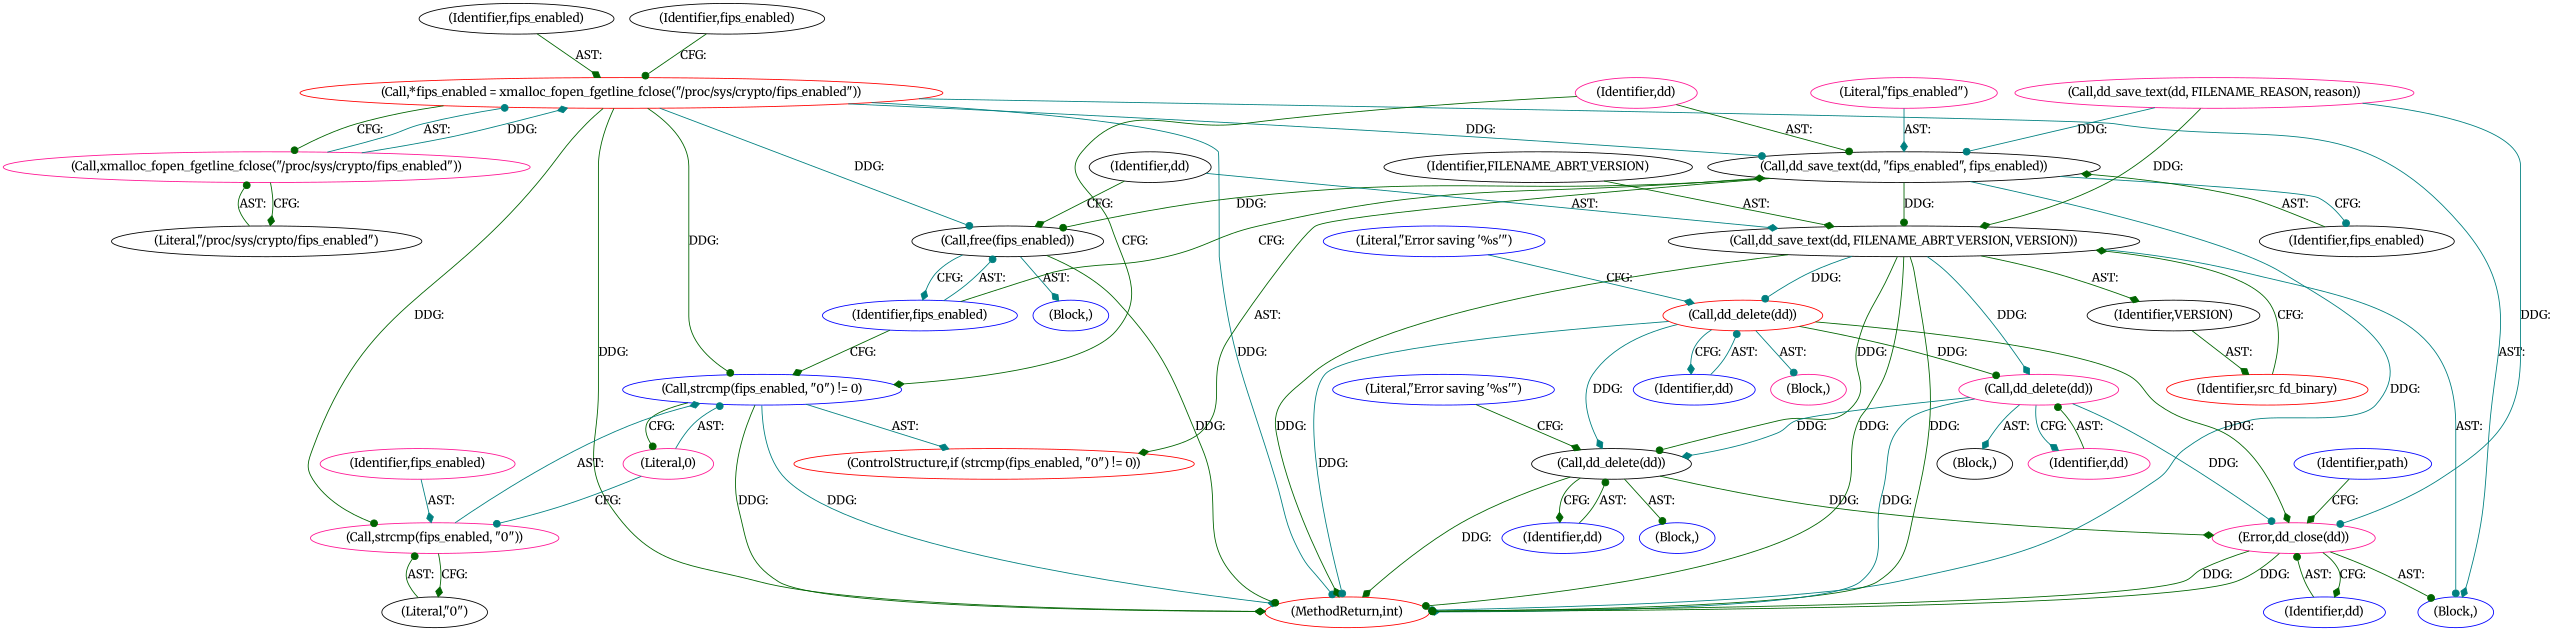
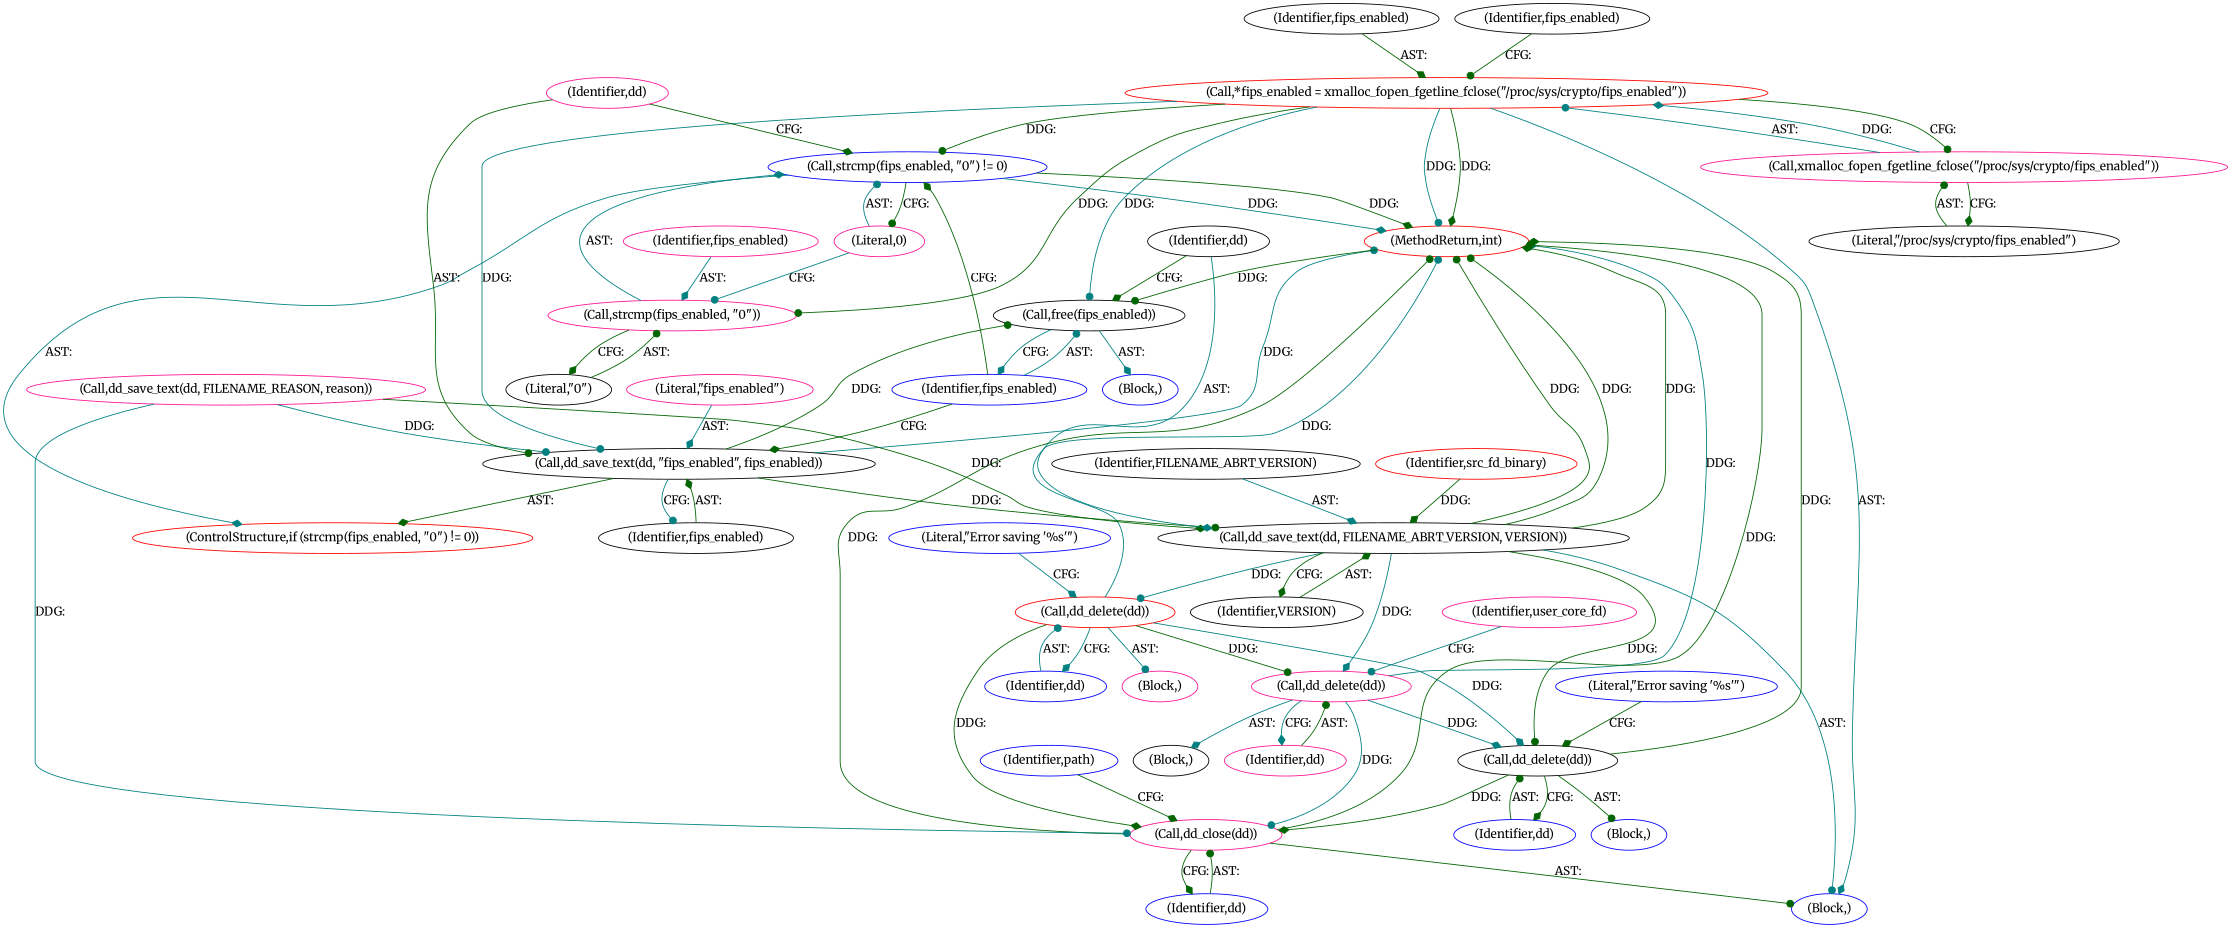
edge "(Identifier,FILENAME_ABRT_VERSION)" -> "(Call,dd_save_text(dd, FILENAME_ABRT_VERSION, VERSION))": color darkgreen -> teal
edge "(Call,dd_save_text(dd, FILENAME_ABRT_VERSION, VERSION))" -> "(Identifier,VERSION)": label "AST: " -> "CFG: "
edge "(Identifier,src_fd_binary)" -> "(Call,dd_save_text(dd, FILENAME_ABRT_VERSION, VERSION))": label "CFG: " -> "DDG: "
edge "(Identifier,VERSION)" -> "(Identifier,src_fd_binary)": now "(Identifier,VERSION)" -> "(Call,dd_save_text(dd, FILENAME_ABRT_VERSION, VERSION))"
edge "(Call,free(fips_enabled))" -> "(MethodReturn,int)": reversed
node "(Error,dd_close(dd))": label "(Error,dd_close(dd))" -> "(Call,dd_close(dd))"
node "(Identifier,user_core_fd)": added
